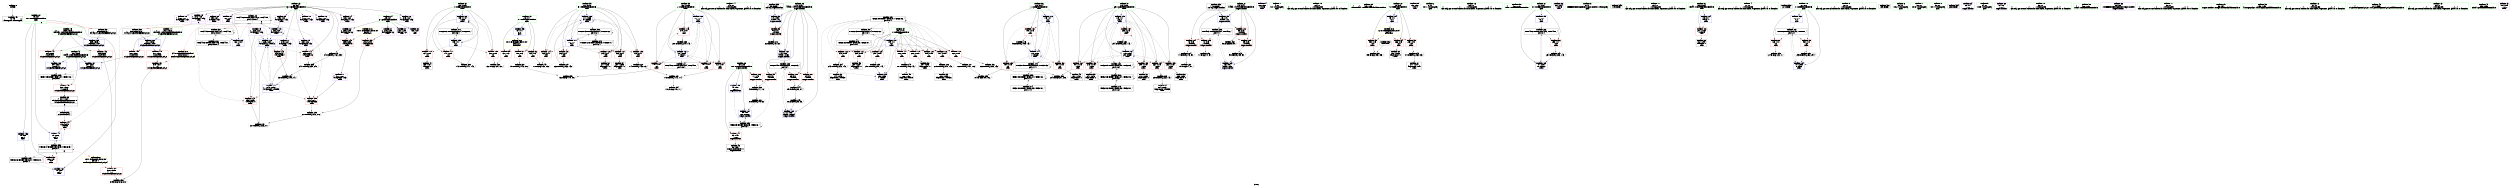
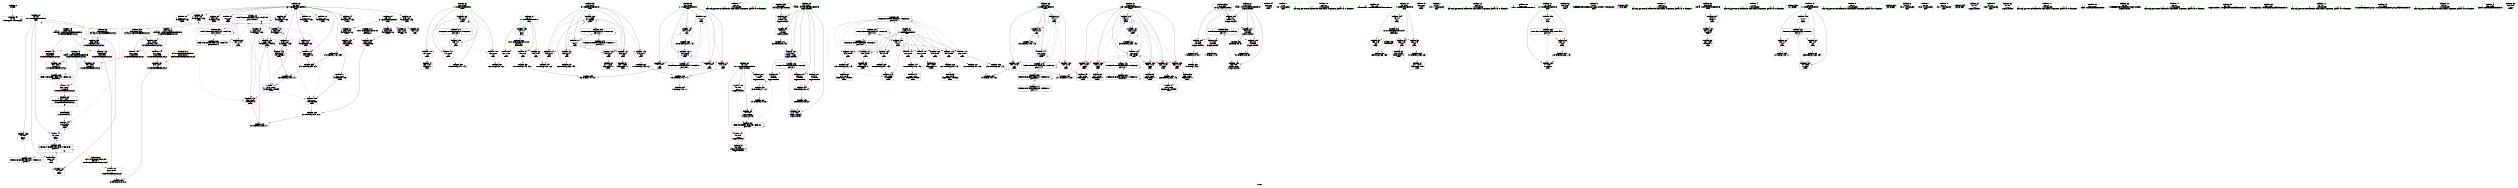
node "NodeID: 275": removed
